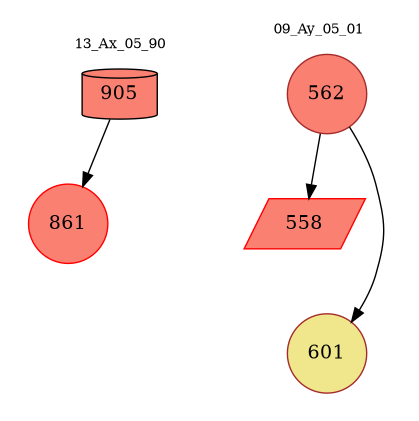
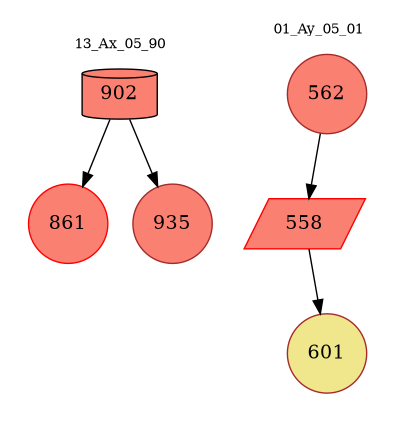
cluster "09_Ay_05_01": label "09_Ay_05_01" -> "01_Ay_05_01"
node "905": label "905" -> "902"
edge "562" -> "601": now "558" -> "601"
node "935": added
